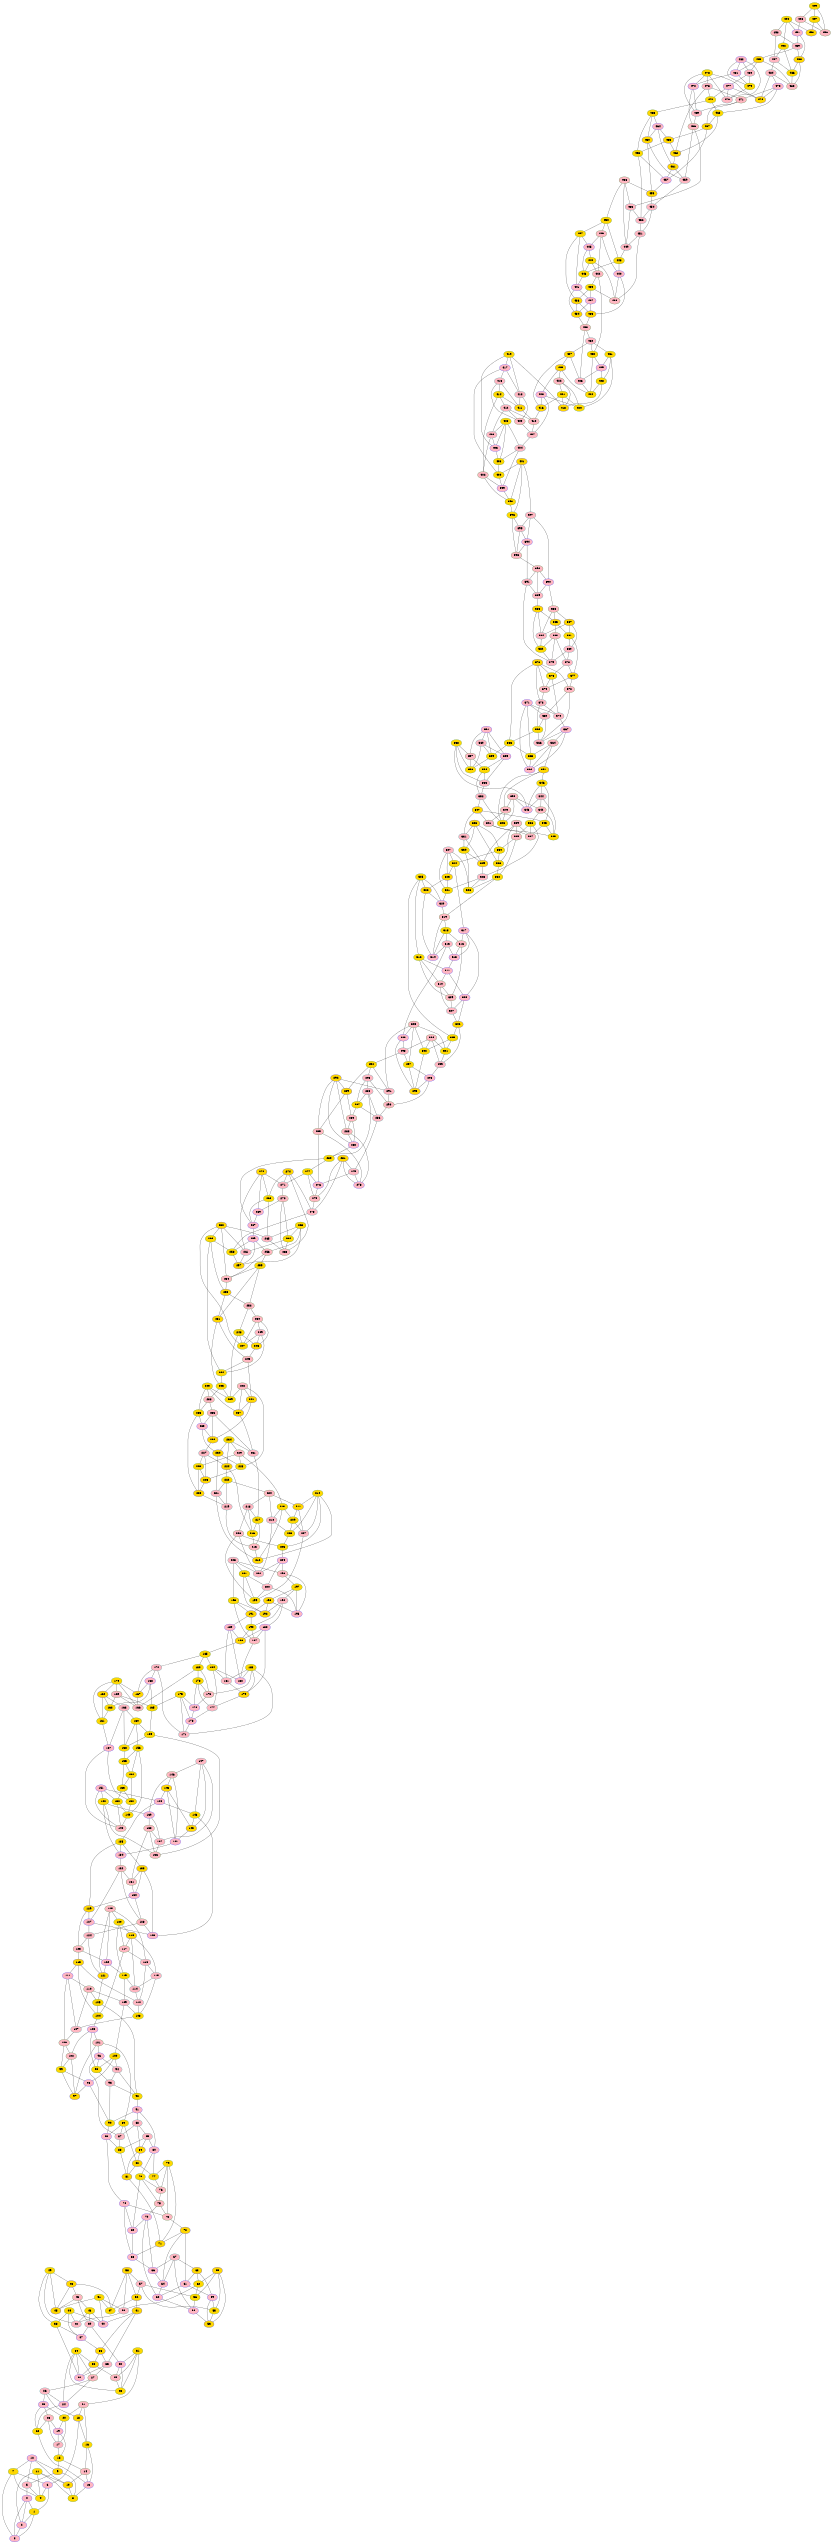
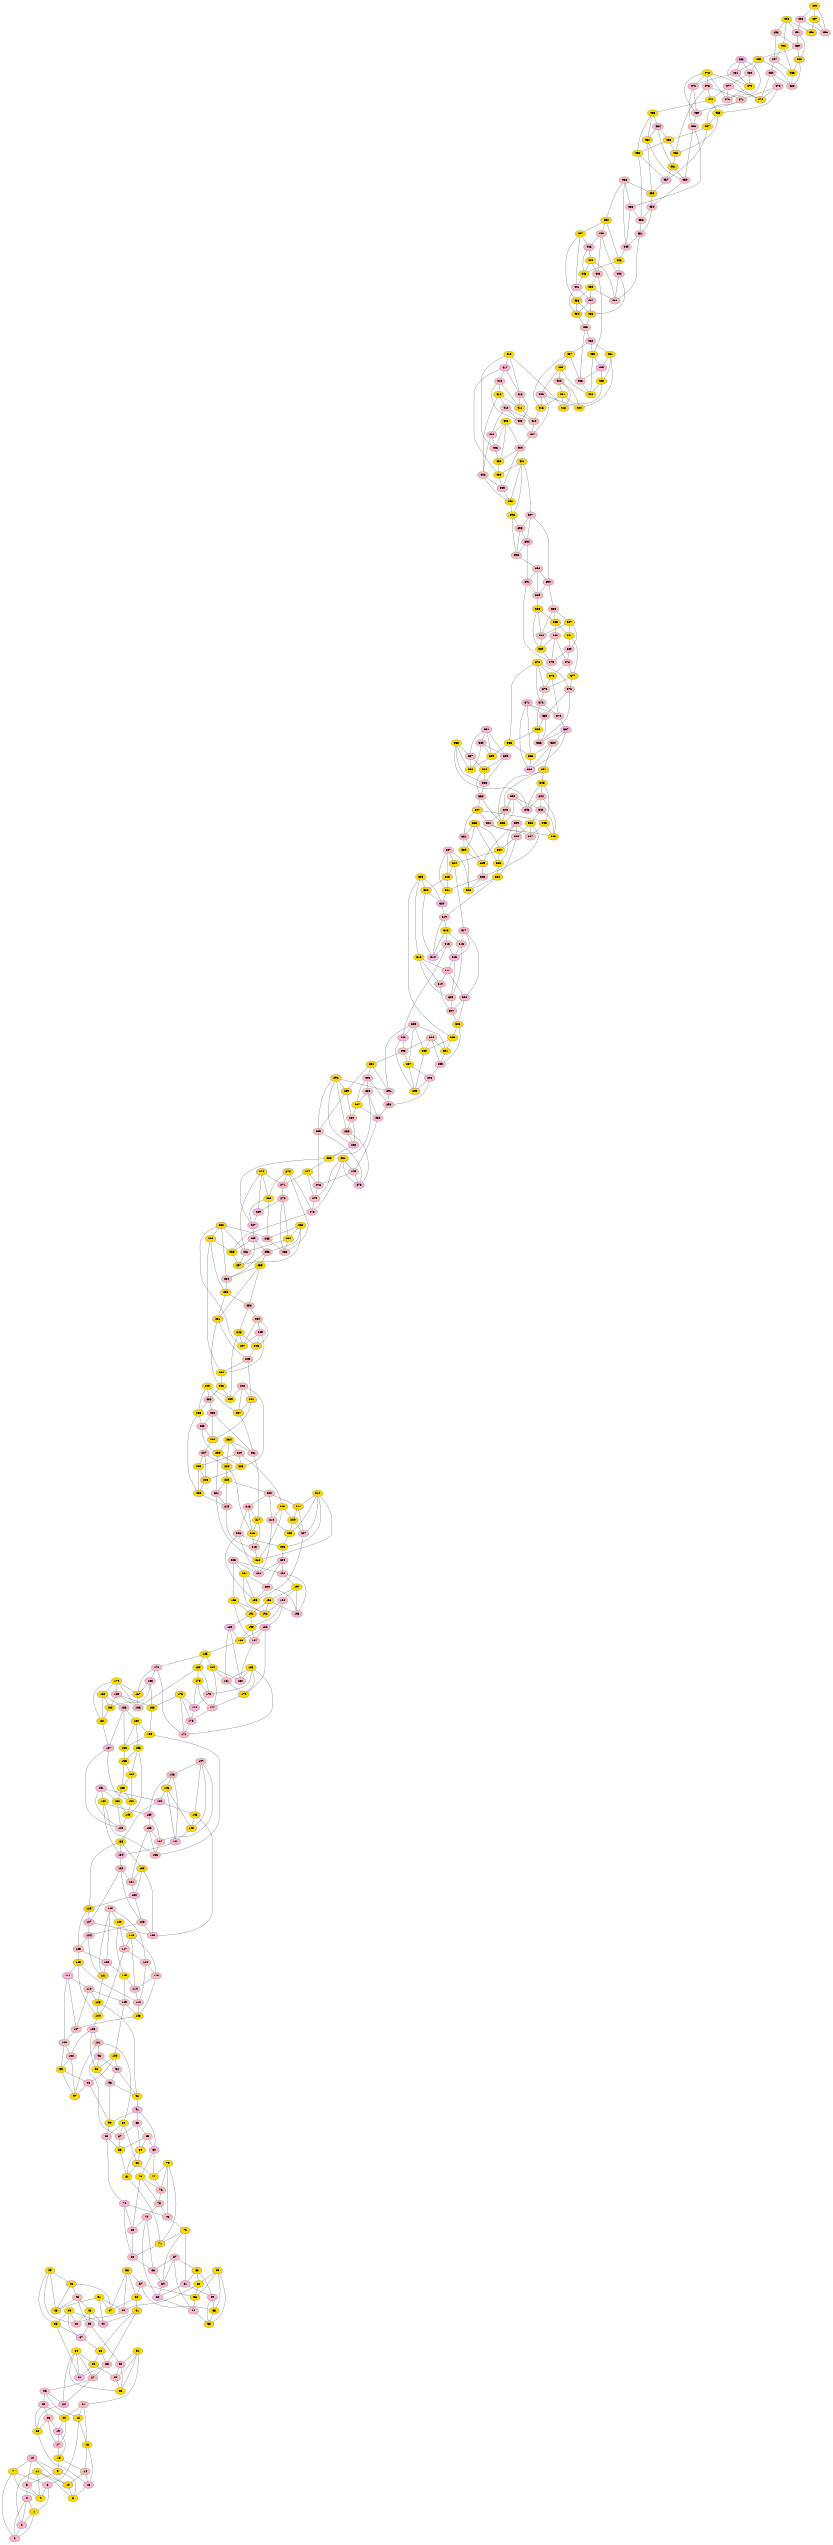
edge "310" -- "309": now "313" -- "309"
